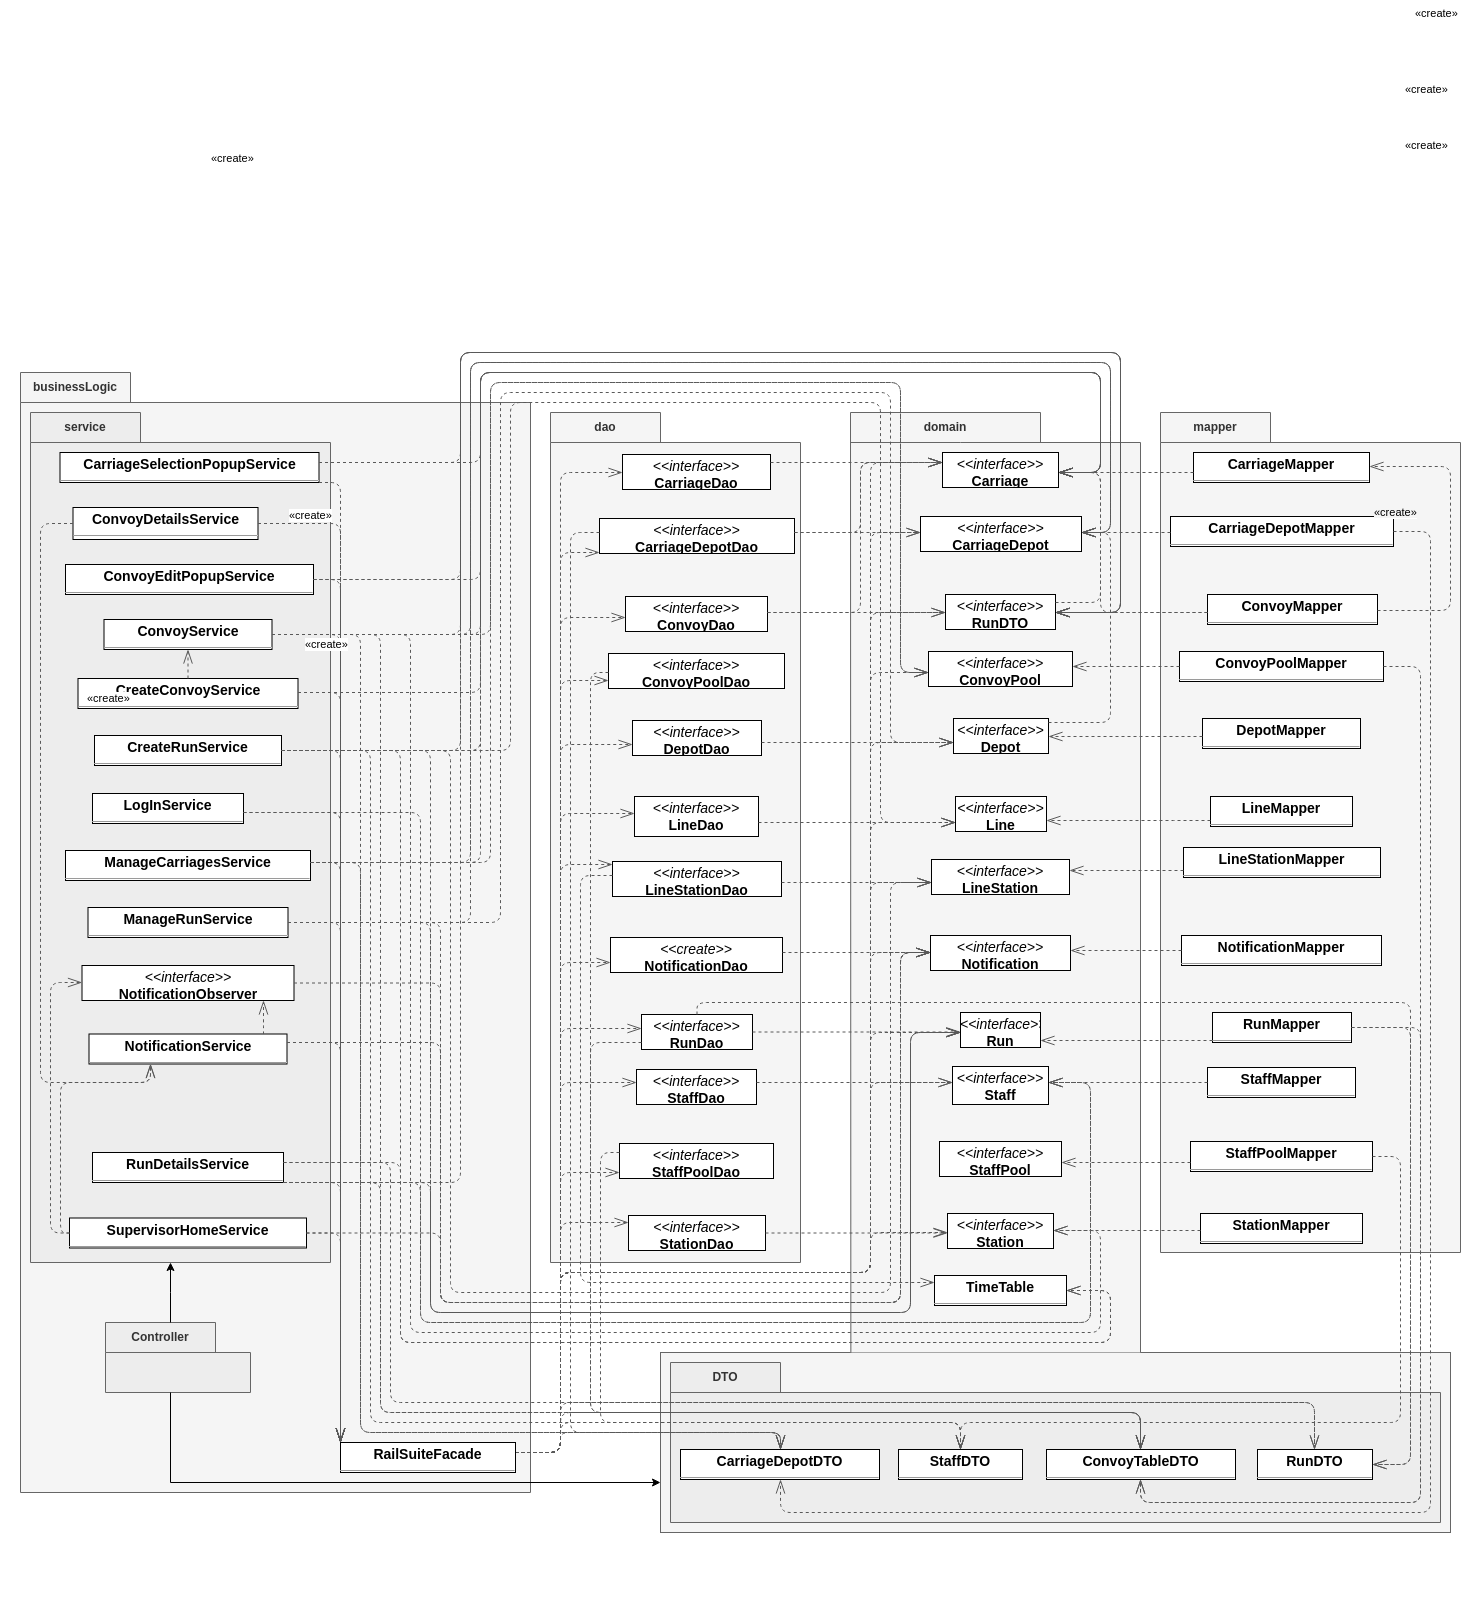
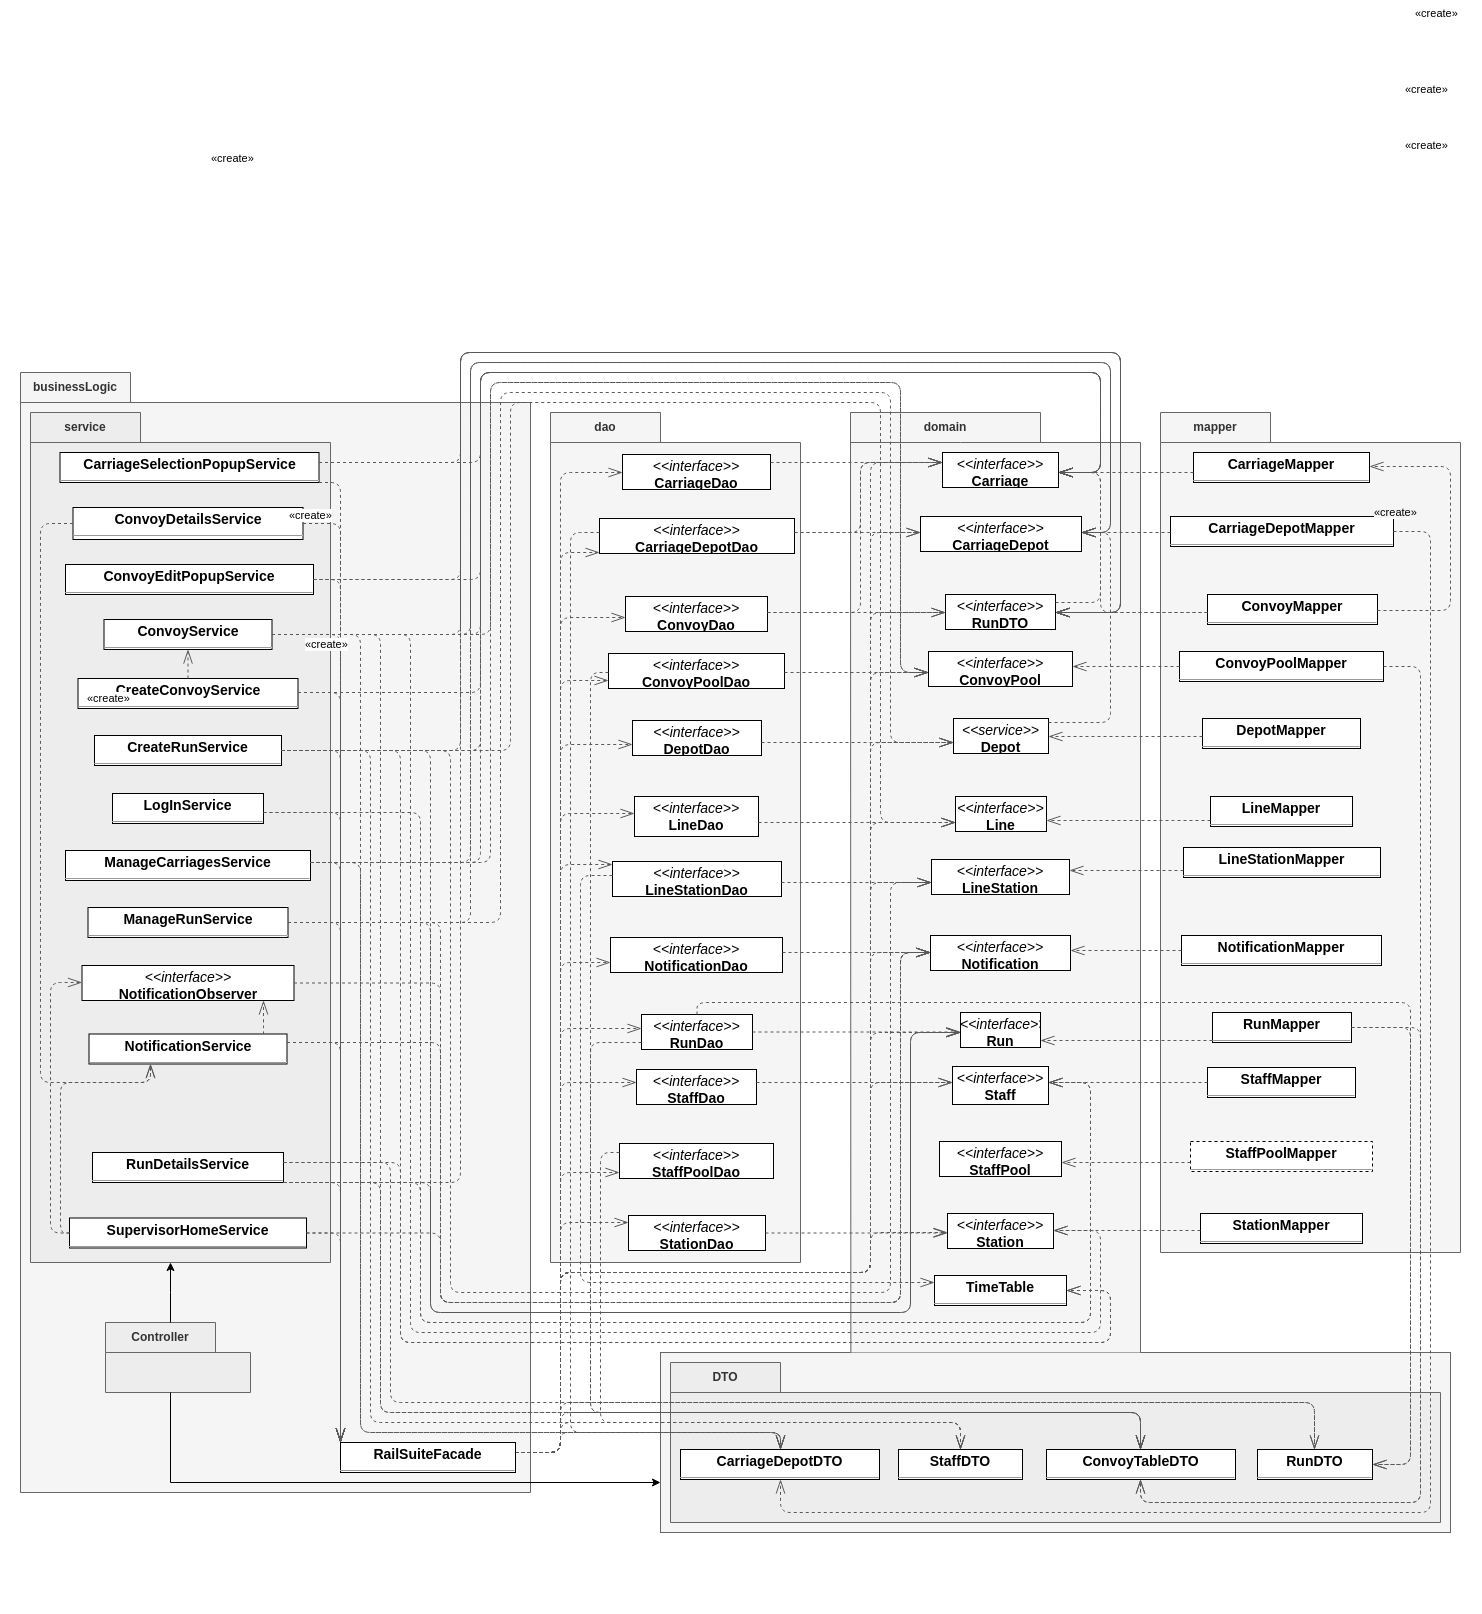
node "ConvoyDetailsService": size 185x32 -> 230x32
edge "<<interface>> ConvoyPoolDao" -> "<<interface>> ConvoyPool": added
node "<<interface>> Depot": label "<<interface>> Depot" -> "<<service>> Depot"
node "LogInService": moved (168, 809) -> (188, 809)
node "<<create>> NotificationDao": label "<<create>> NotificationDao" -> "<<interface>> NotificationDao"
node "StaffPoolMapper": style solid -> dashed
edge "StaffPoolMapper" -> "StaffDTO": removed
